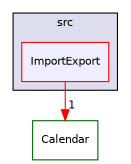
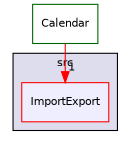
edge "ImportExport" -> "Calendar": reversed
